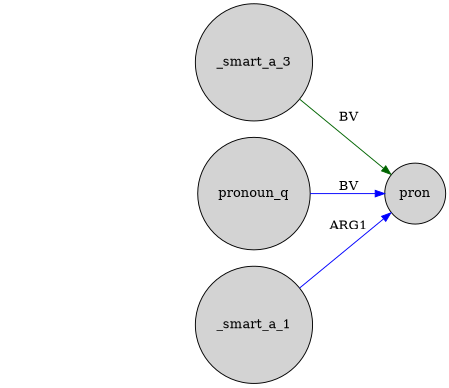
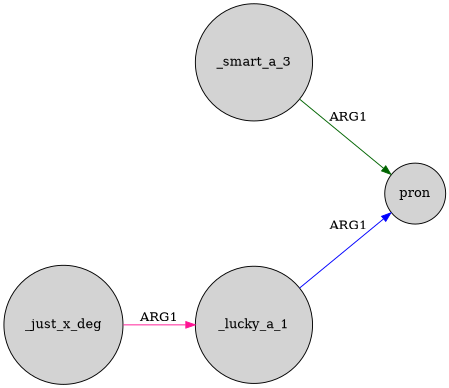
edge "_smart_a_3" -> "pron": label "BV" -> "ARG1"
node "pronoun_q": removed
node "_just_x_deg": added
node "_smart_a_1": label "_smart_a_1" -> "_lucky_a_1"
